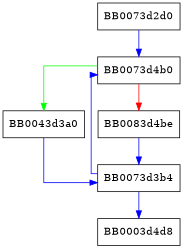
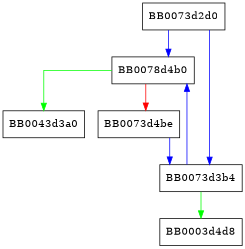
node "BB0073d4b0": label "BB0073d4b0" -> "BB0078d4b0"
node "BB0083d4be": label "BB0083d4be" -> "BB0073d4be"
edge "BB0043d3a0" -> "BB0073d3b4": now "BB0073d2d0" -> "BB0073d3b4"
edge "BB0073d3b4" -> "BB0003d4d8": color blue -> green
